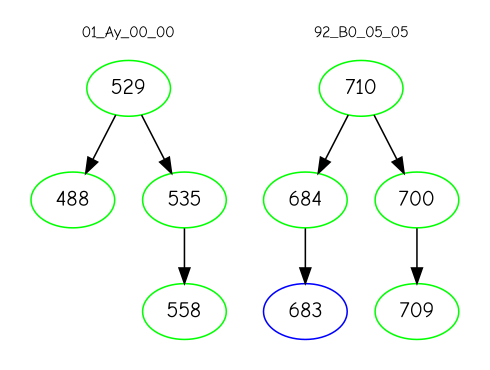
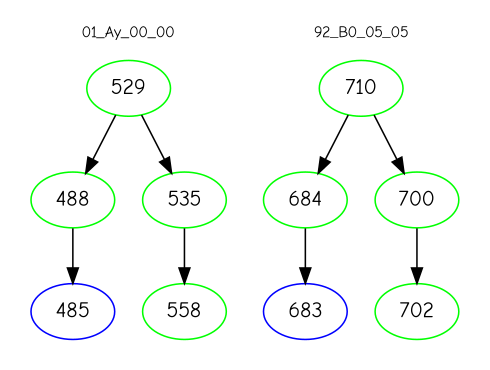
node "485": added
node "709": label "709" -> "702"
